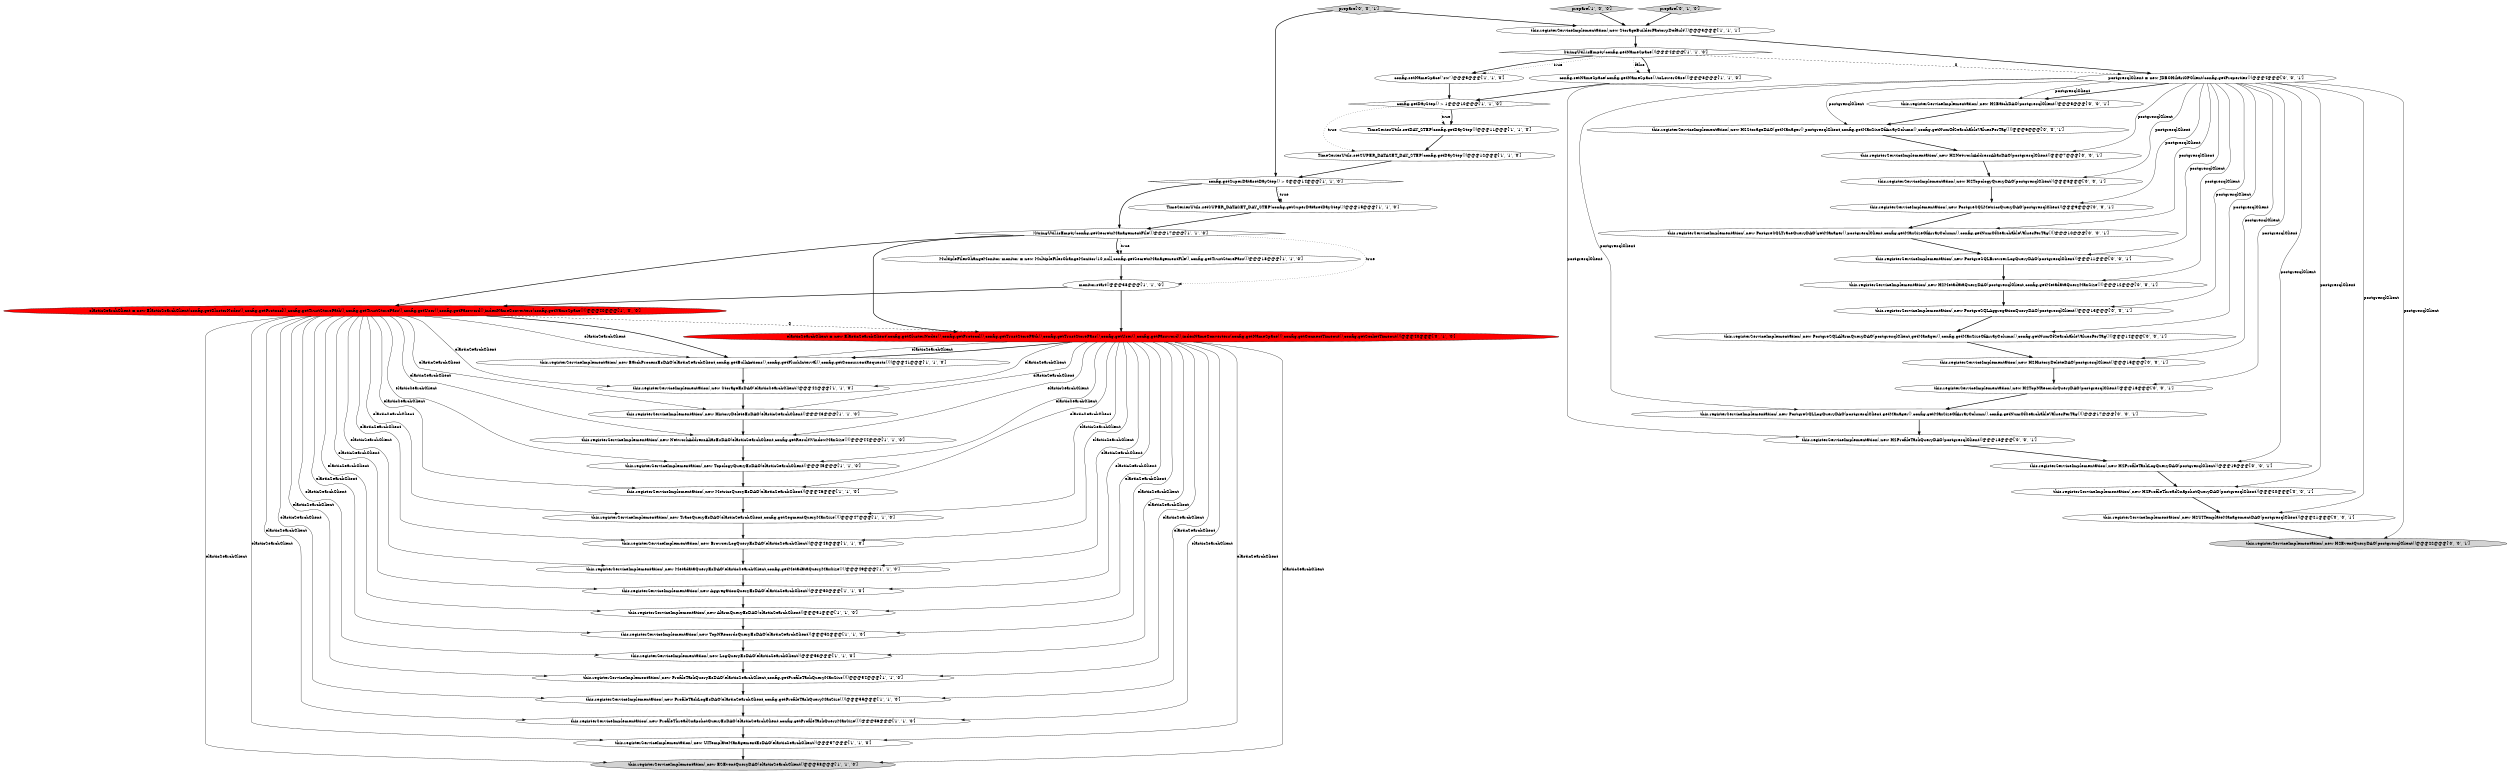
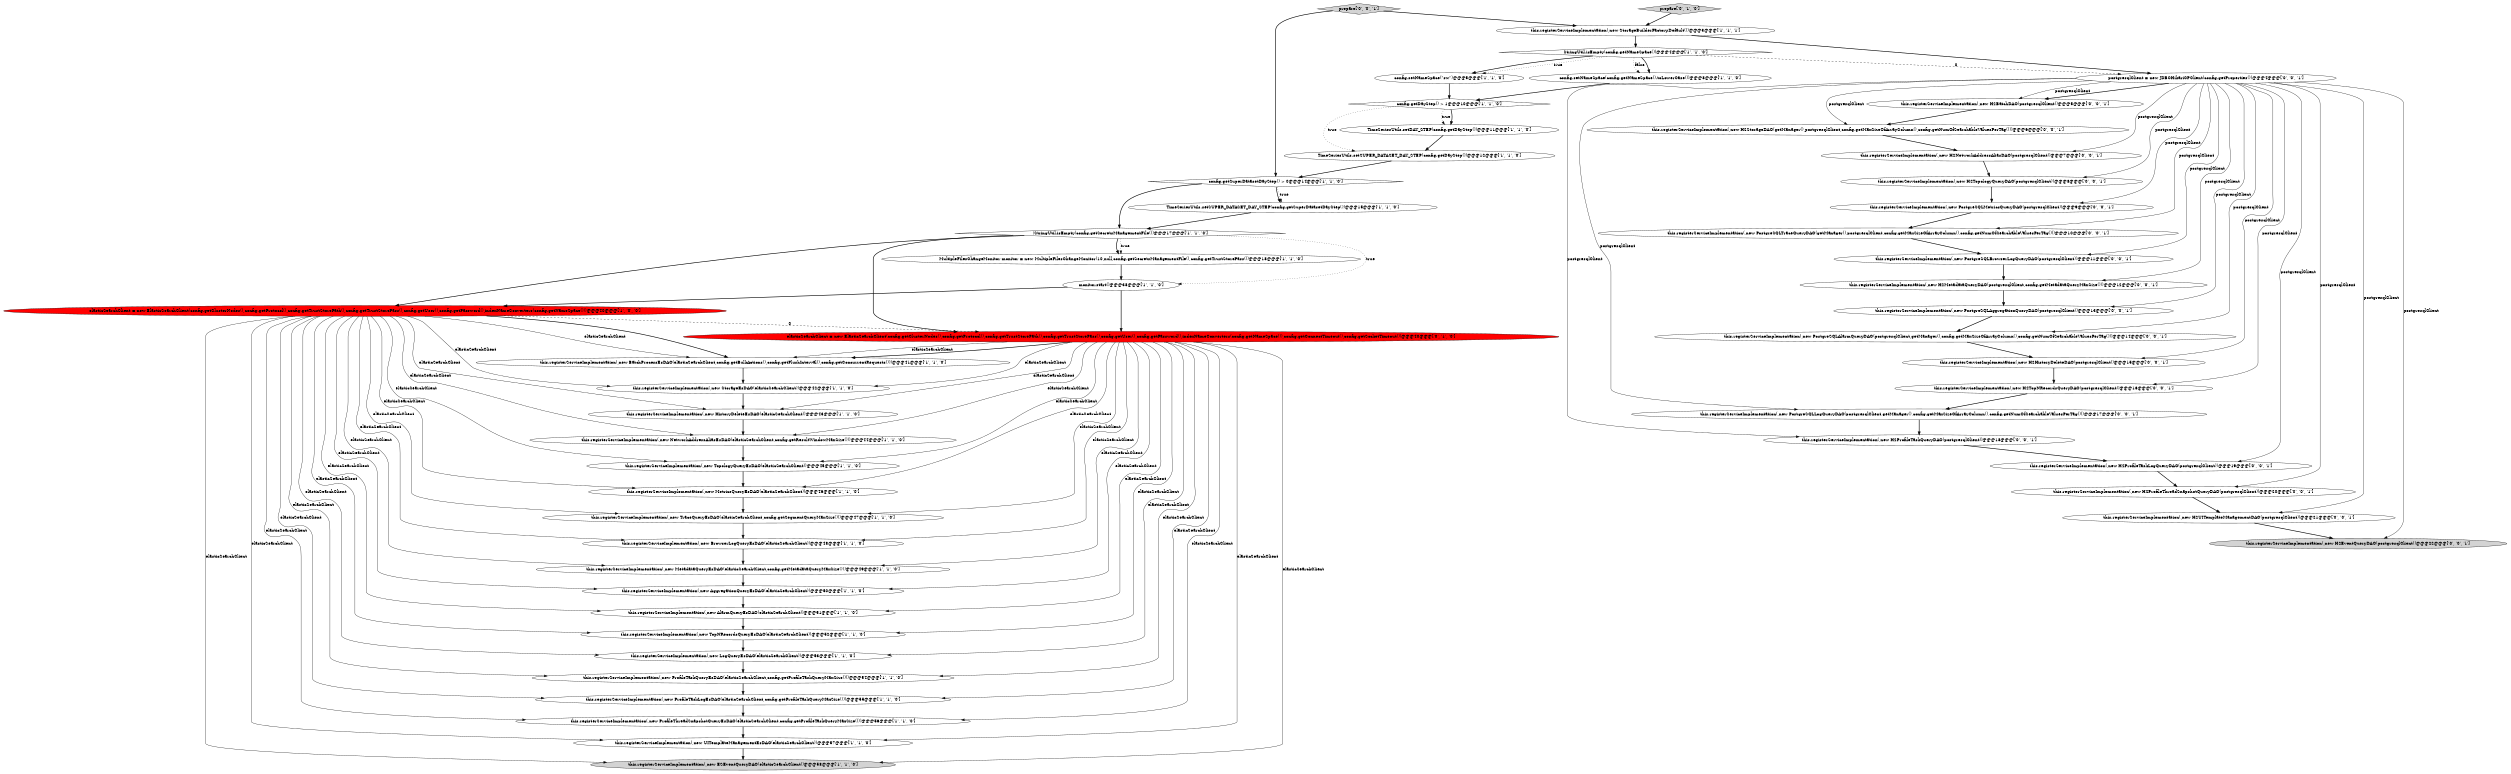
node "prepare['1', '0', '0']": removed
